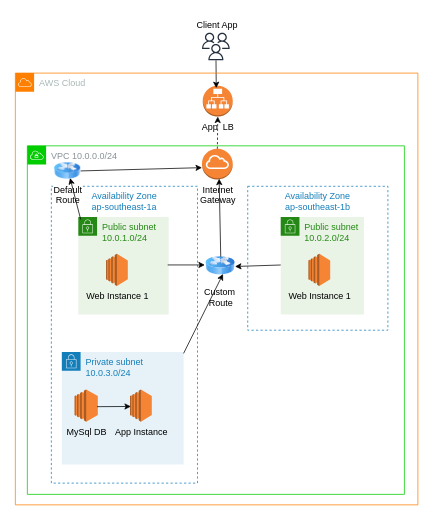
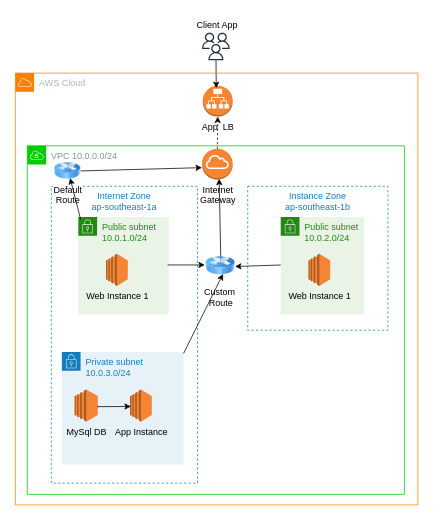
node "Availability Zone ap-southeast-1a": label "Availability Zone ap-southeast-1a" -> "Internet Zone ap-southeast-1a"
node "Availability Zone ap-southeast-1b": label "Availability Zone ap-southeast-1b" -> "Instance Zone ap-southeast-1b"
